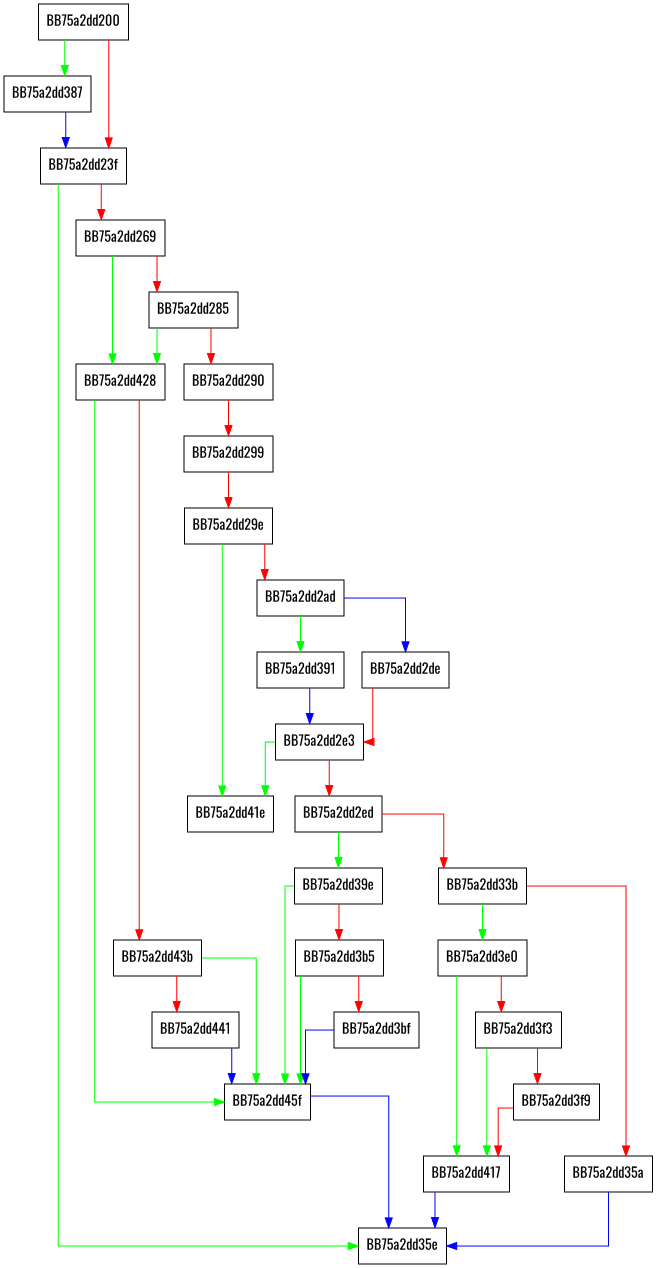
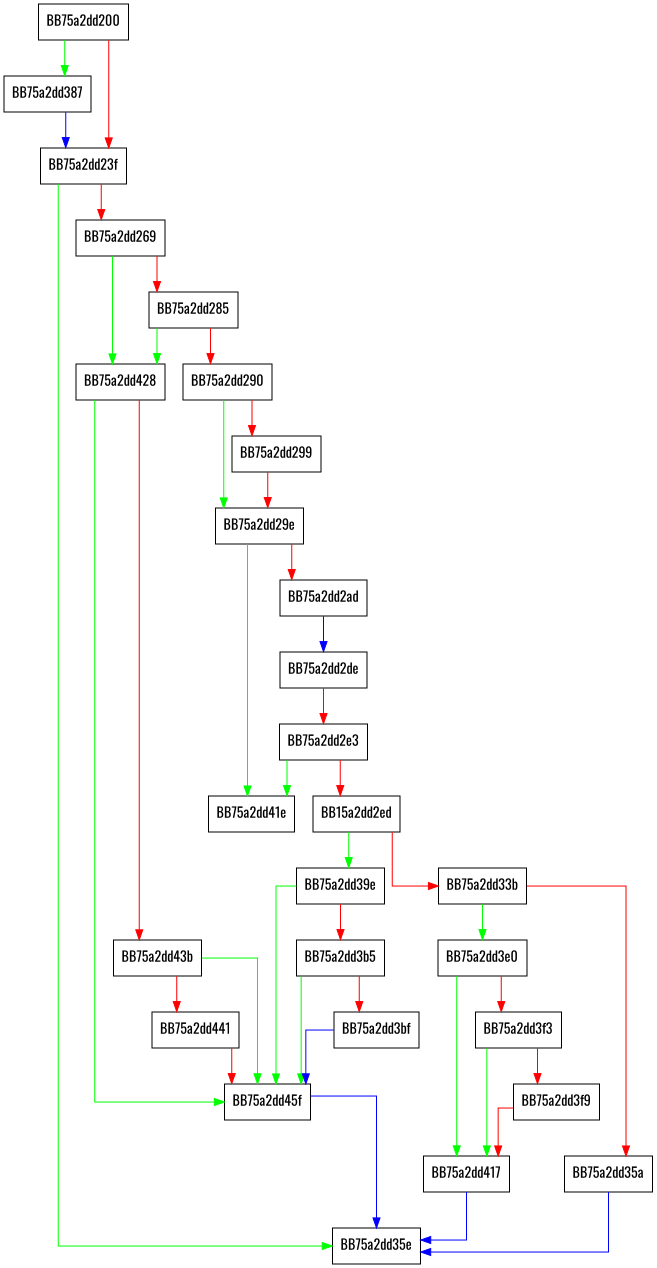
edge "BB75a2dd290" -> "BB75a2dd29e": added
node "BB75a2dd391": removed
node "BB75a2dd2ed": label "BB75a2dd2ed" -> "BB15a2dd2ed"
edge "BB75a2dd441" -> "BB75a2dd45f": color blue -> red
